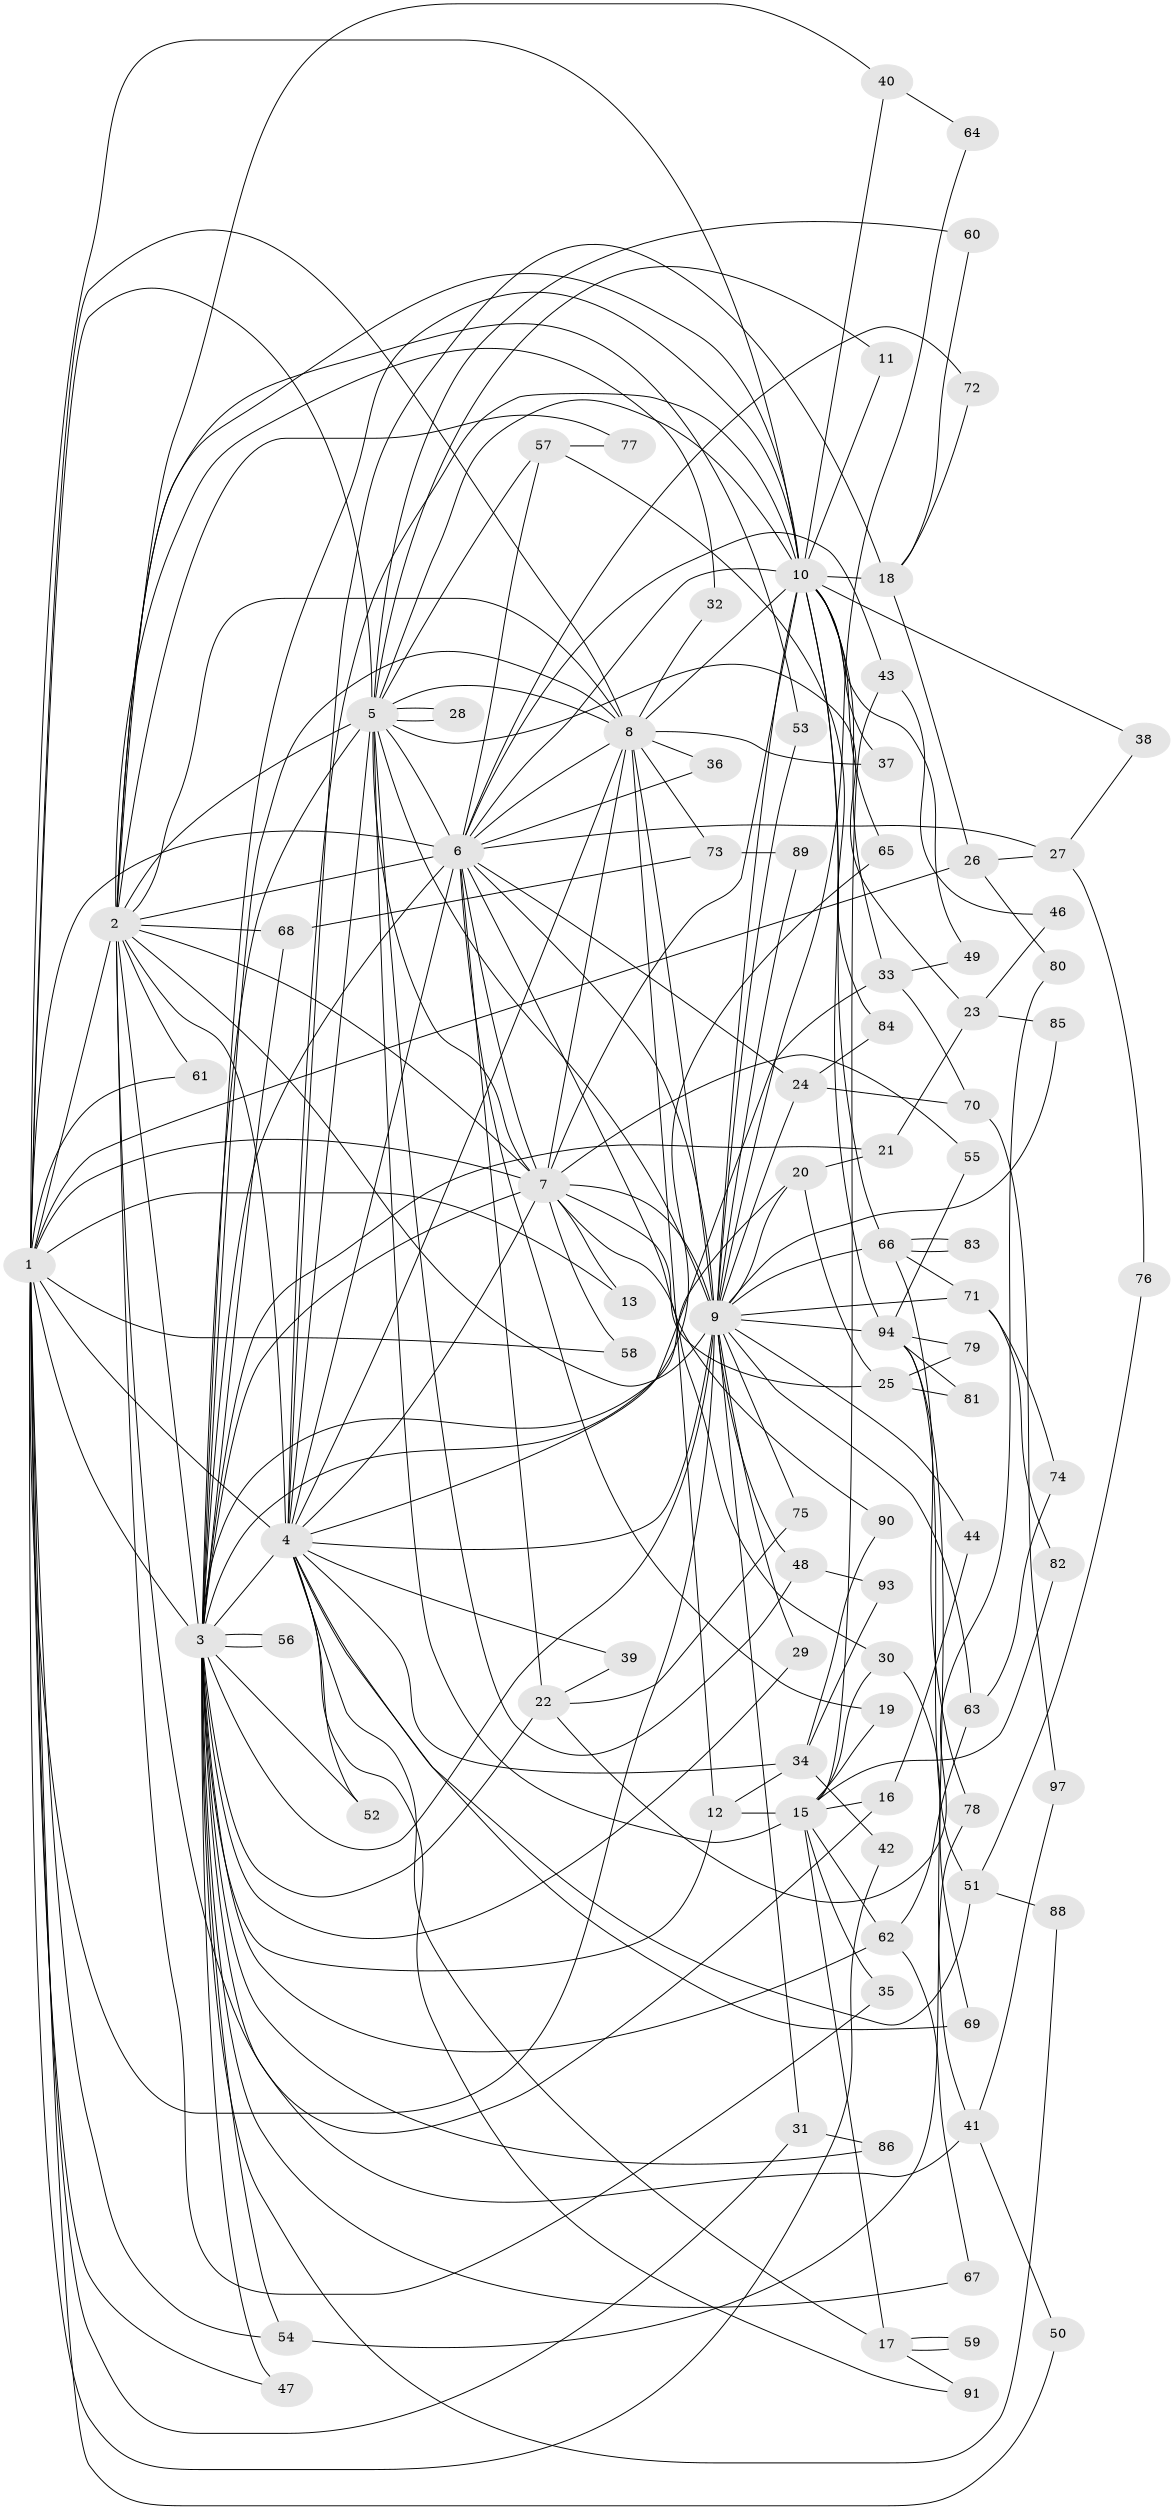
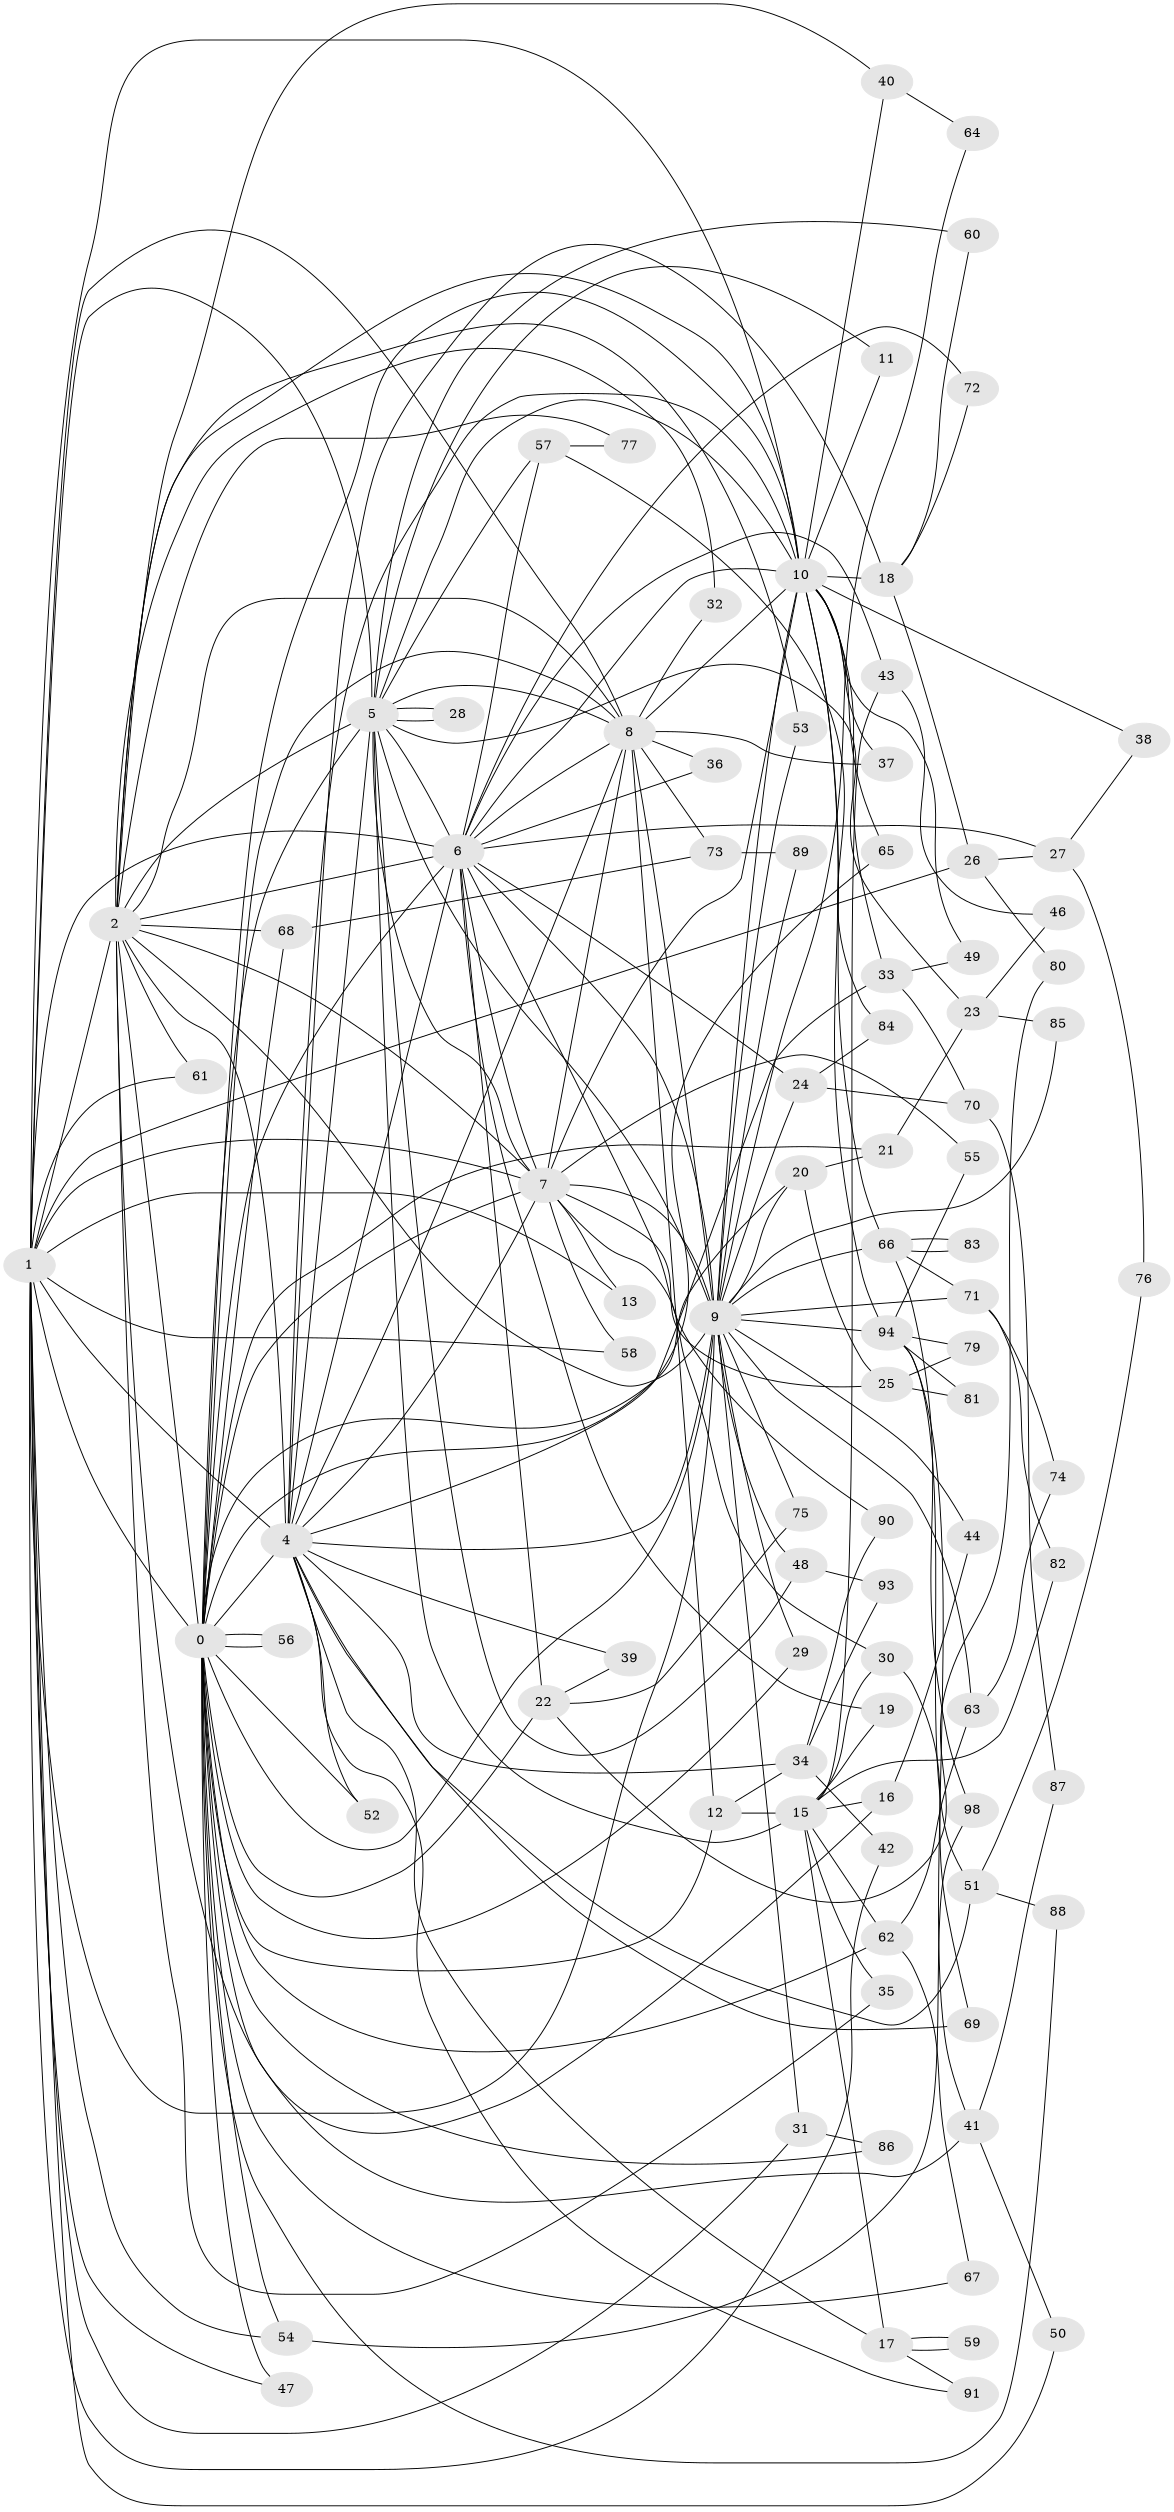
node "3": label "3" -> "0"
node "97": label "97" -> "87"
node "78": label "78" -> "98"
